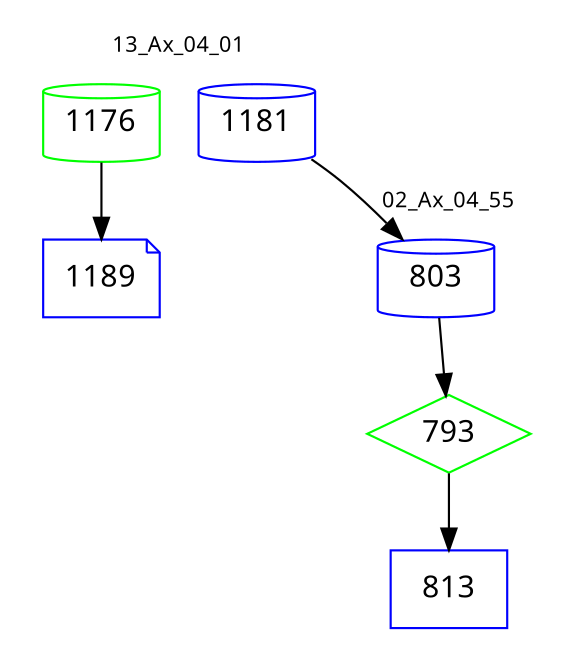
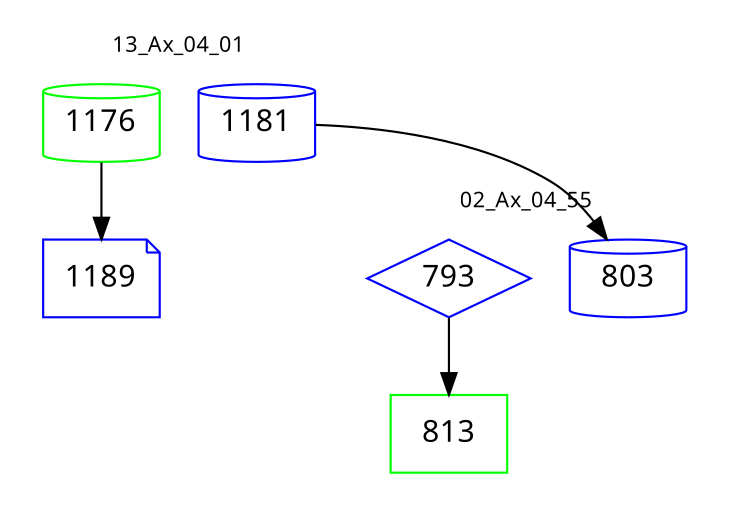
edge "803" -> "793": removed
node "793": color green -> blue
node "813": color blue -> green
